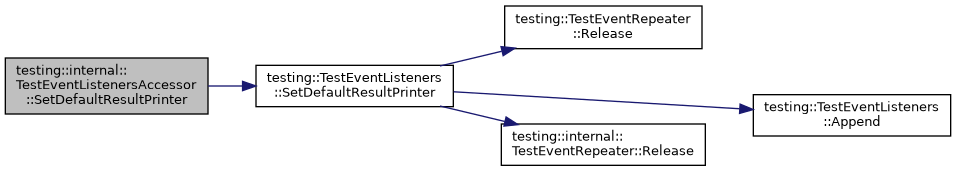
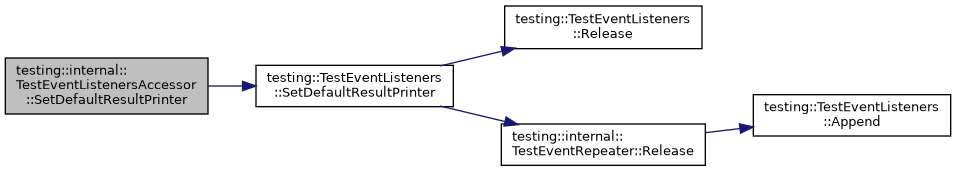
node "testing::TestEventRepeater ::Release": label "testing::TestEventRepeater ::Release" -> "testing::TestEventListeners ::Release"
edge "testing::TestEventListeners ::SetDefaultResultPrinter" -> "testing::TestEventListeners ::Append": now "testing::internal:: TestEventRepeater::Release" -> "testing::TestEventListeners ::Append"
